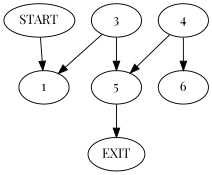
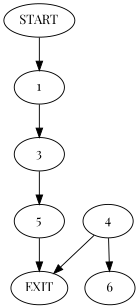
edge "3" -> "1": reversed
edge "4" -> "5": now "4" -> "EXIT"
